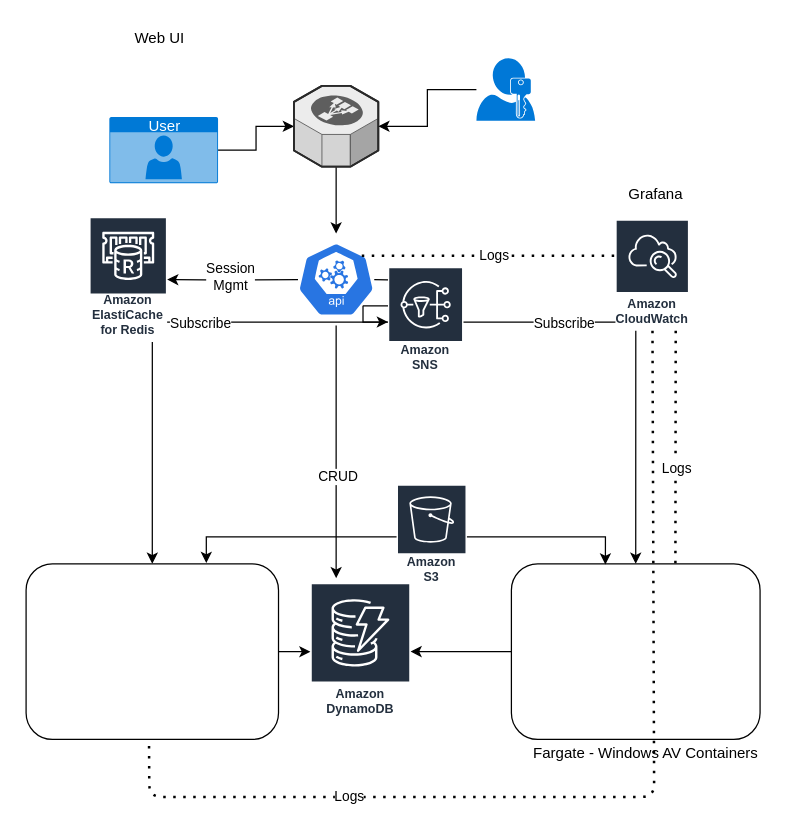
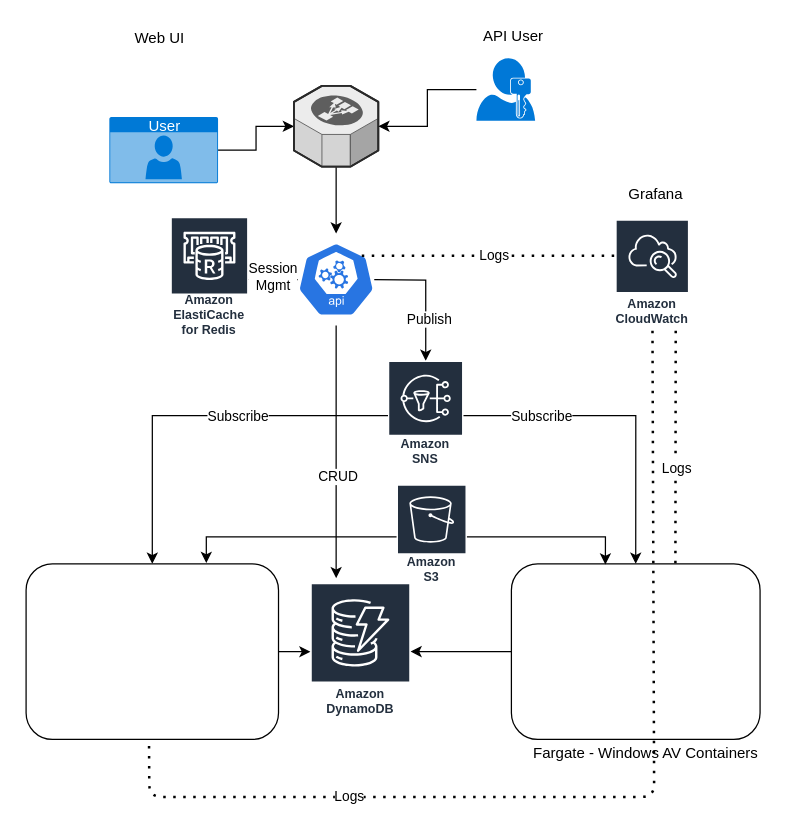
node "API User": added
node "Amazon ElastiCache for Redis": moved (128, 279) -> (210, 279)
node "Amazon SNS": moved (426, 322) -> (426, 416)
